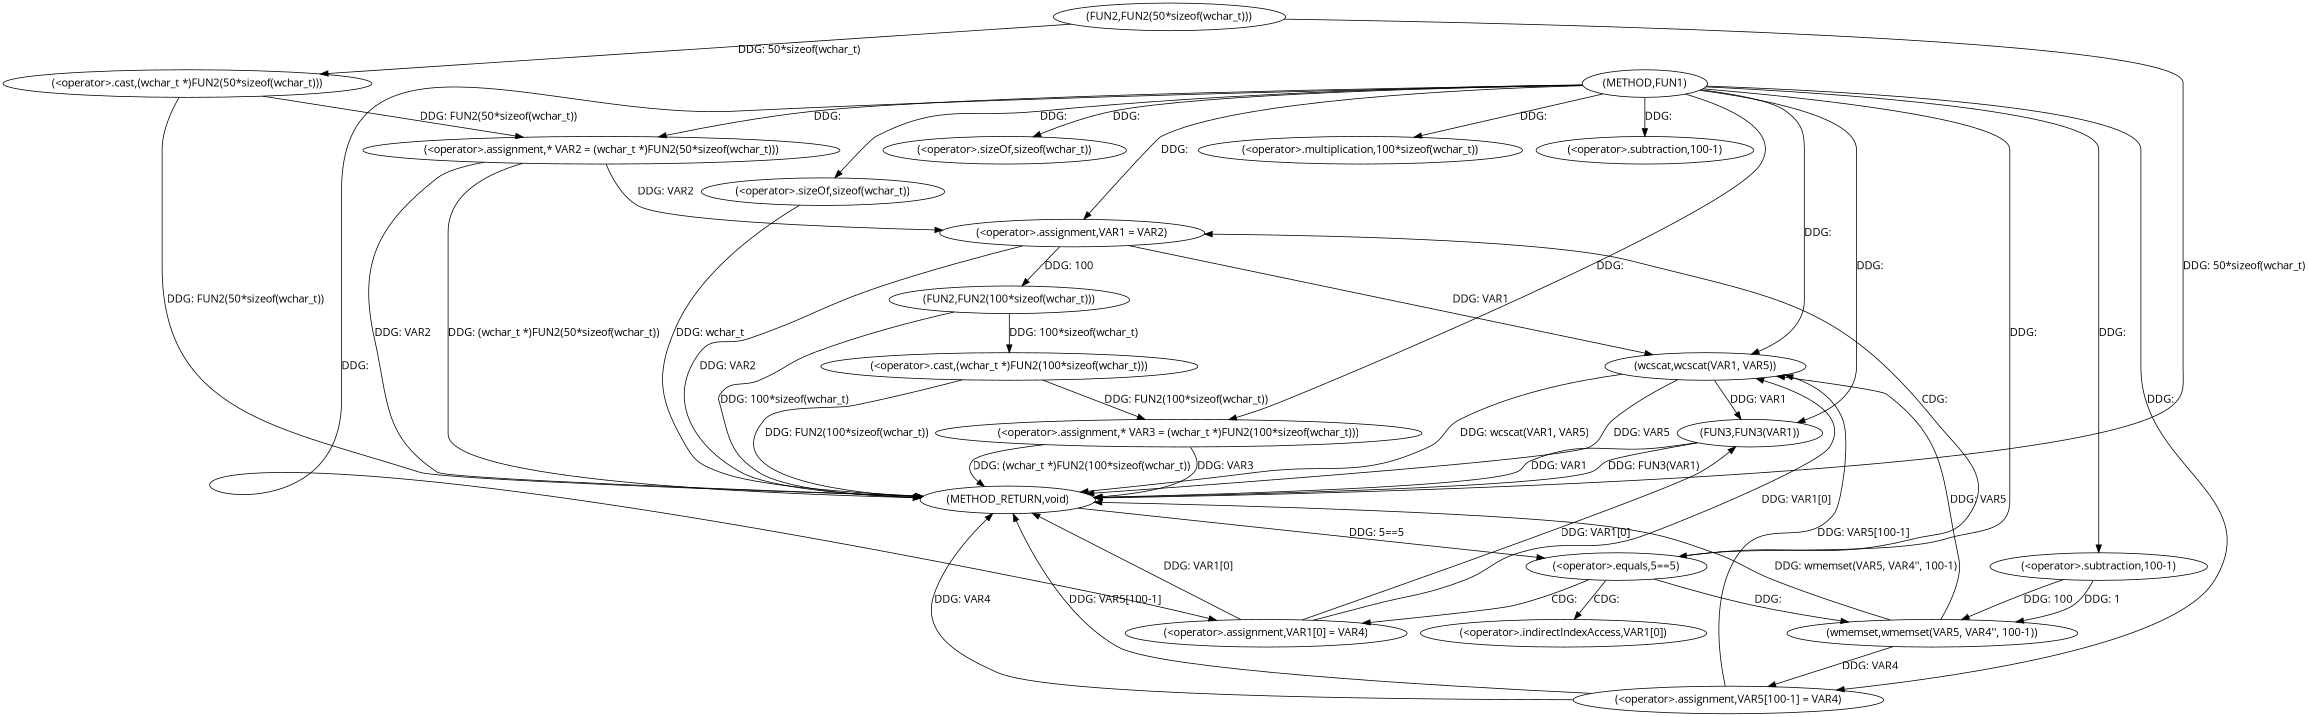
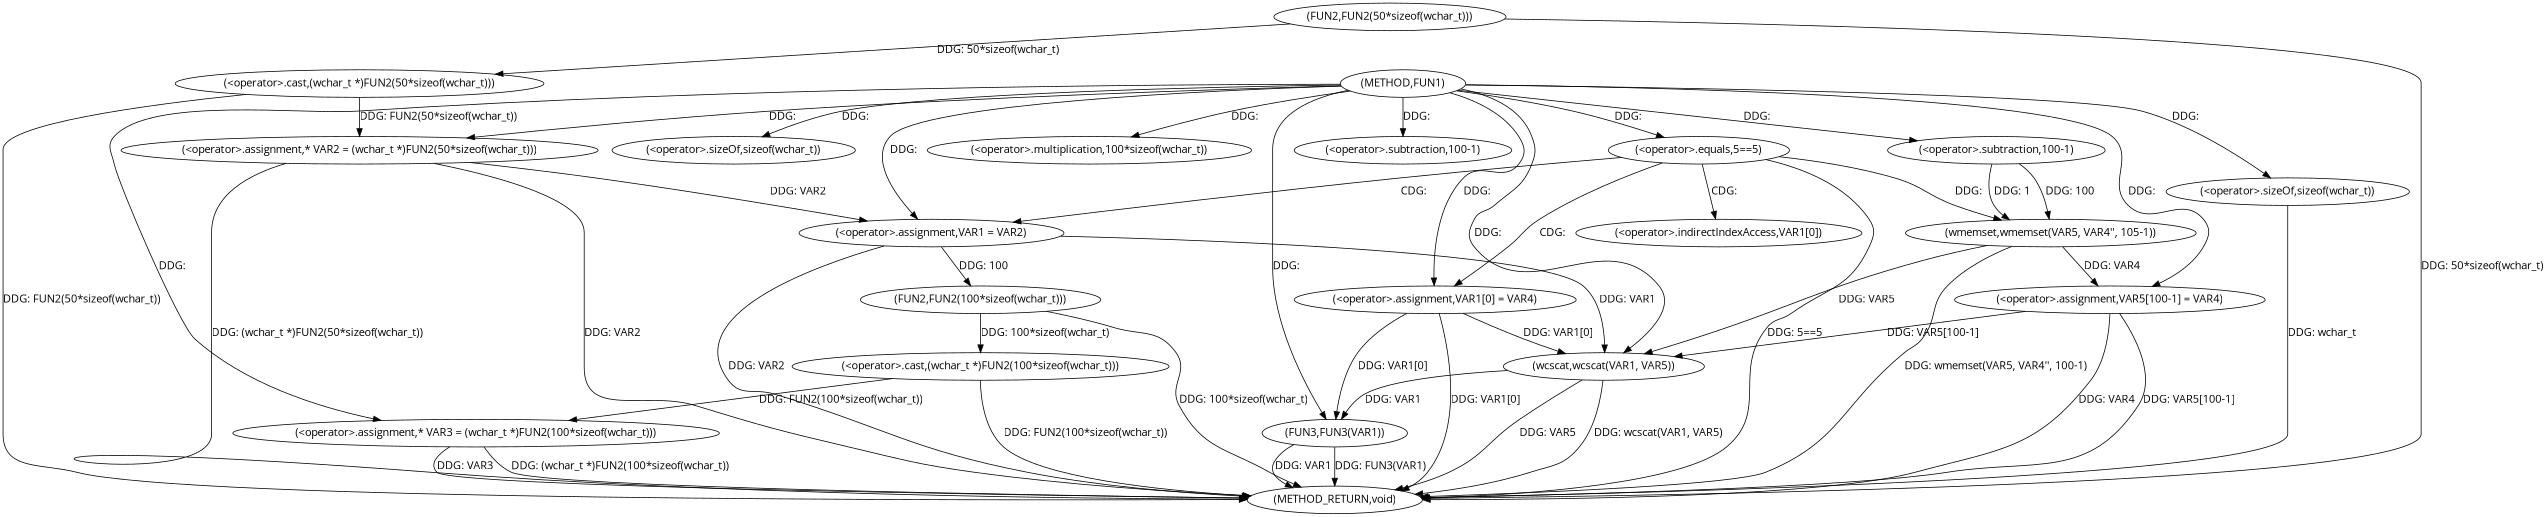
edge "(METHOD_RETURN,void)" -> "(<operator>.equals,5==5)": reversed
node "(wmemset,wmemset(VAR5, VAR4'', 100-1))": label "(wmemset,wmemset(VAR5, VAR4'', 100-1))" -> "(wmemset,wmemset(VAR5, VAR4'', 105-1))"
